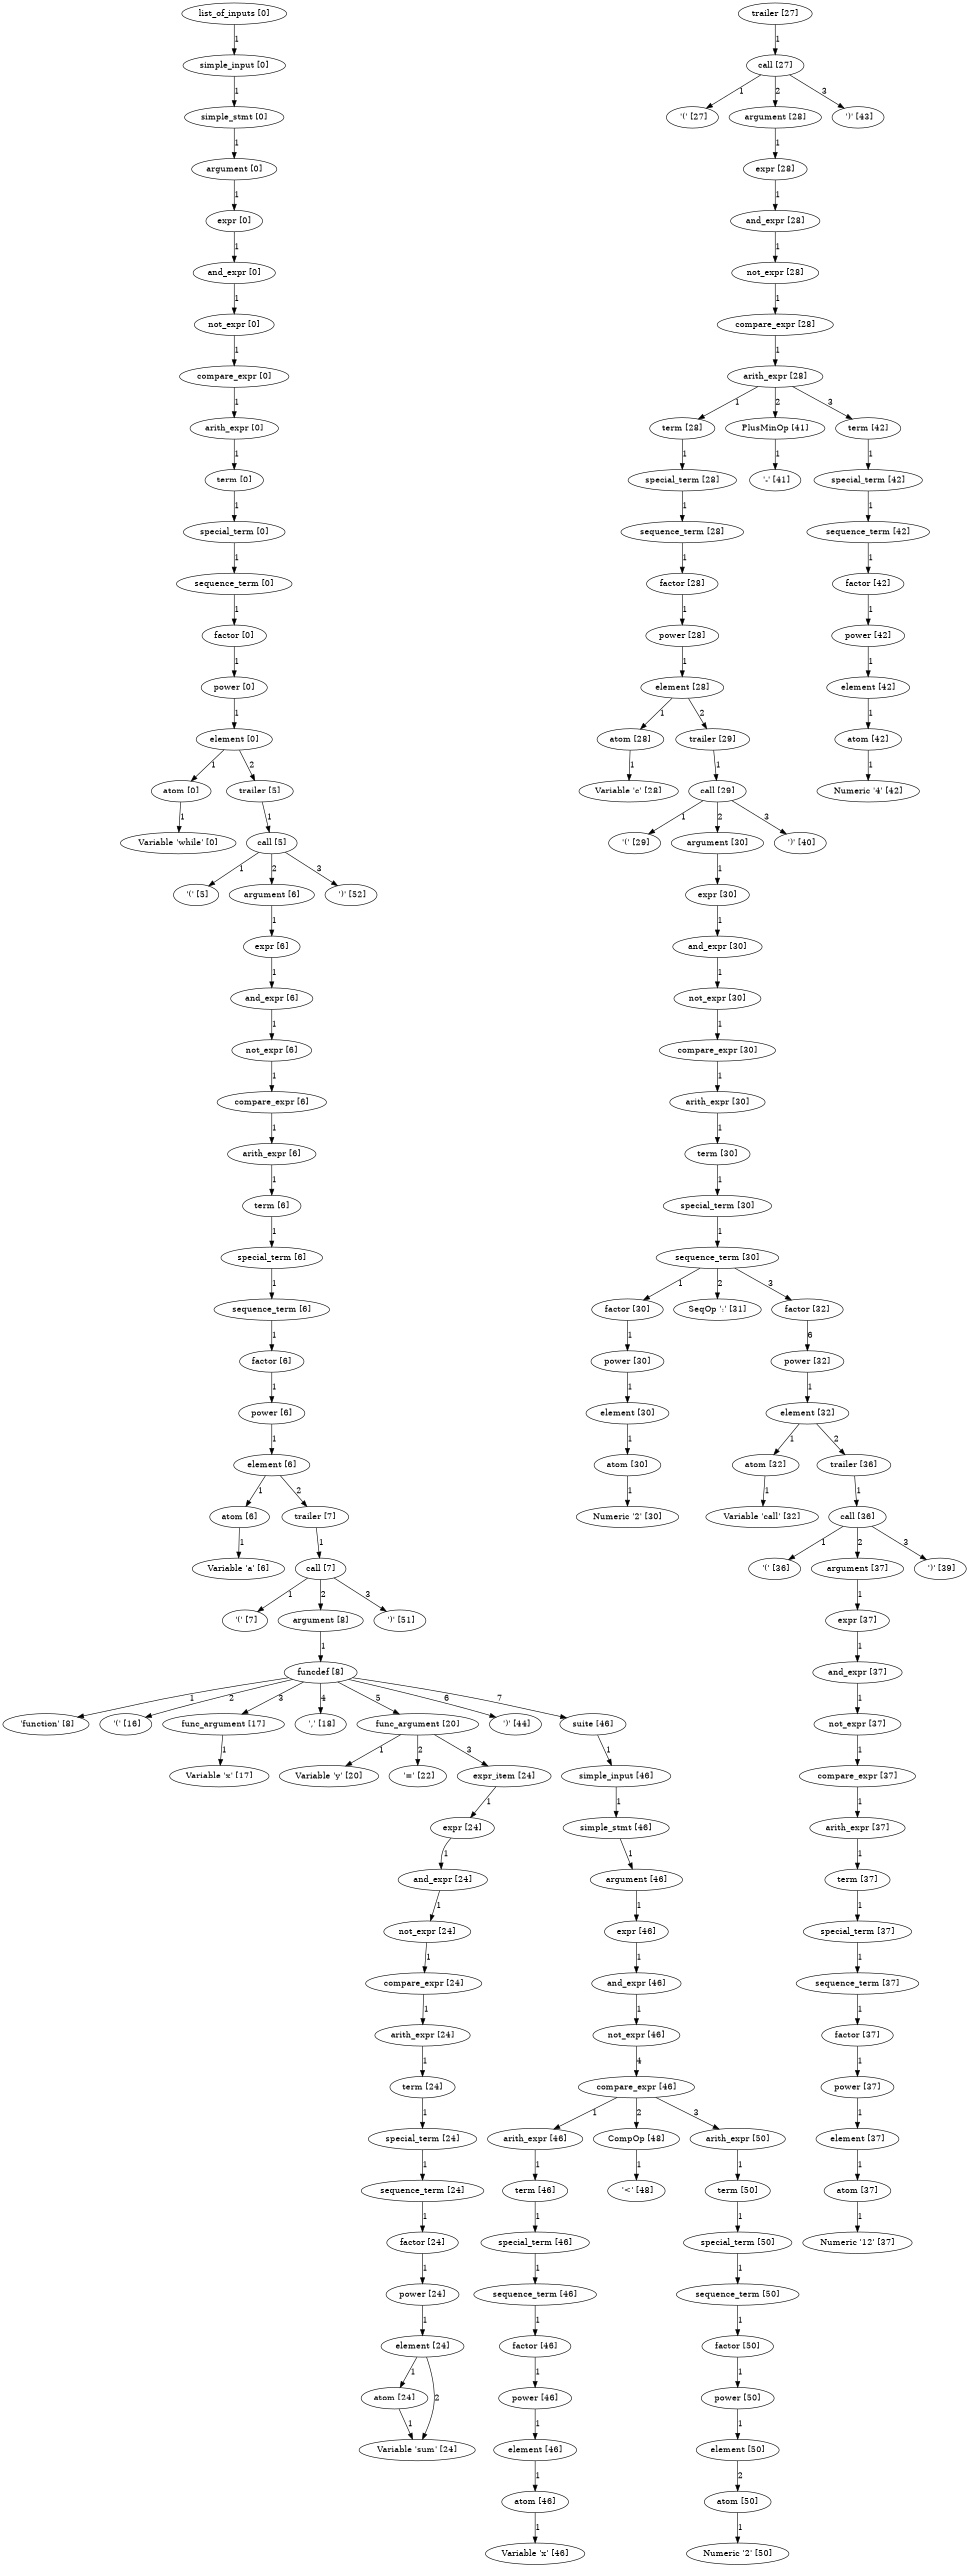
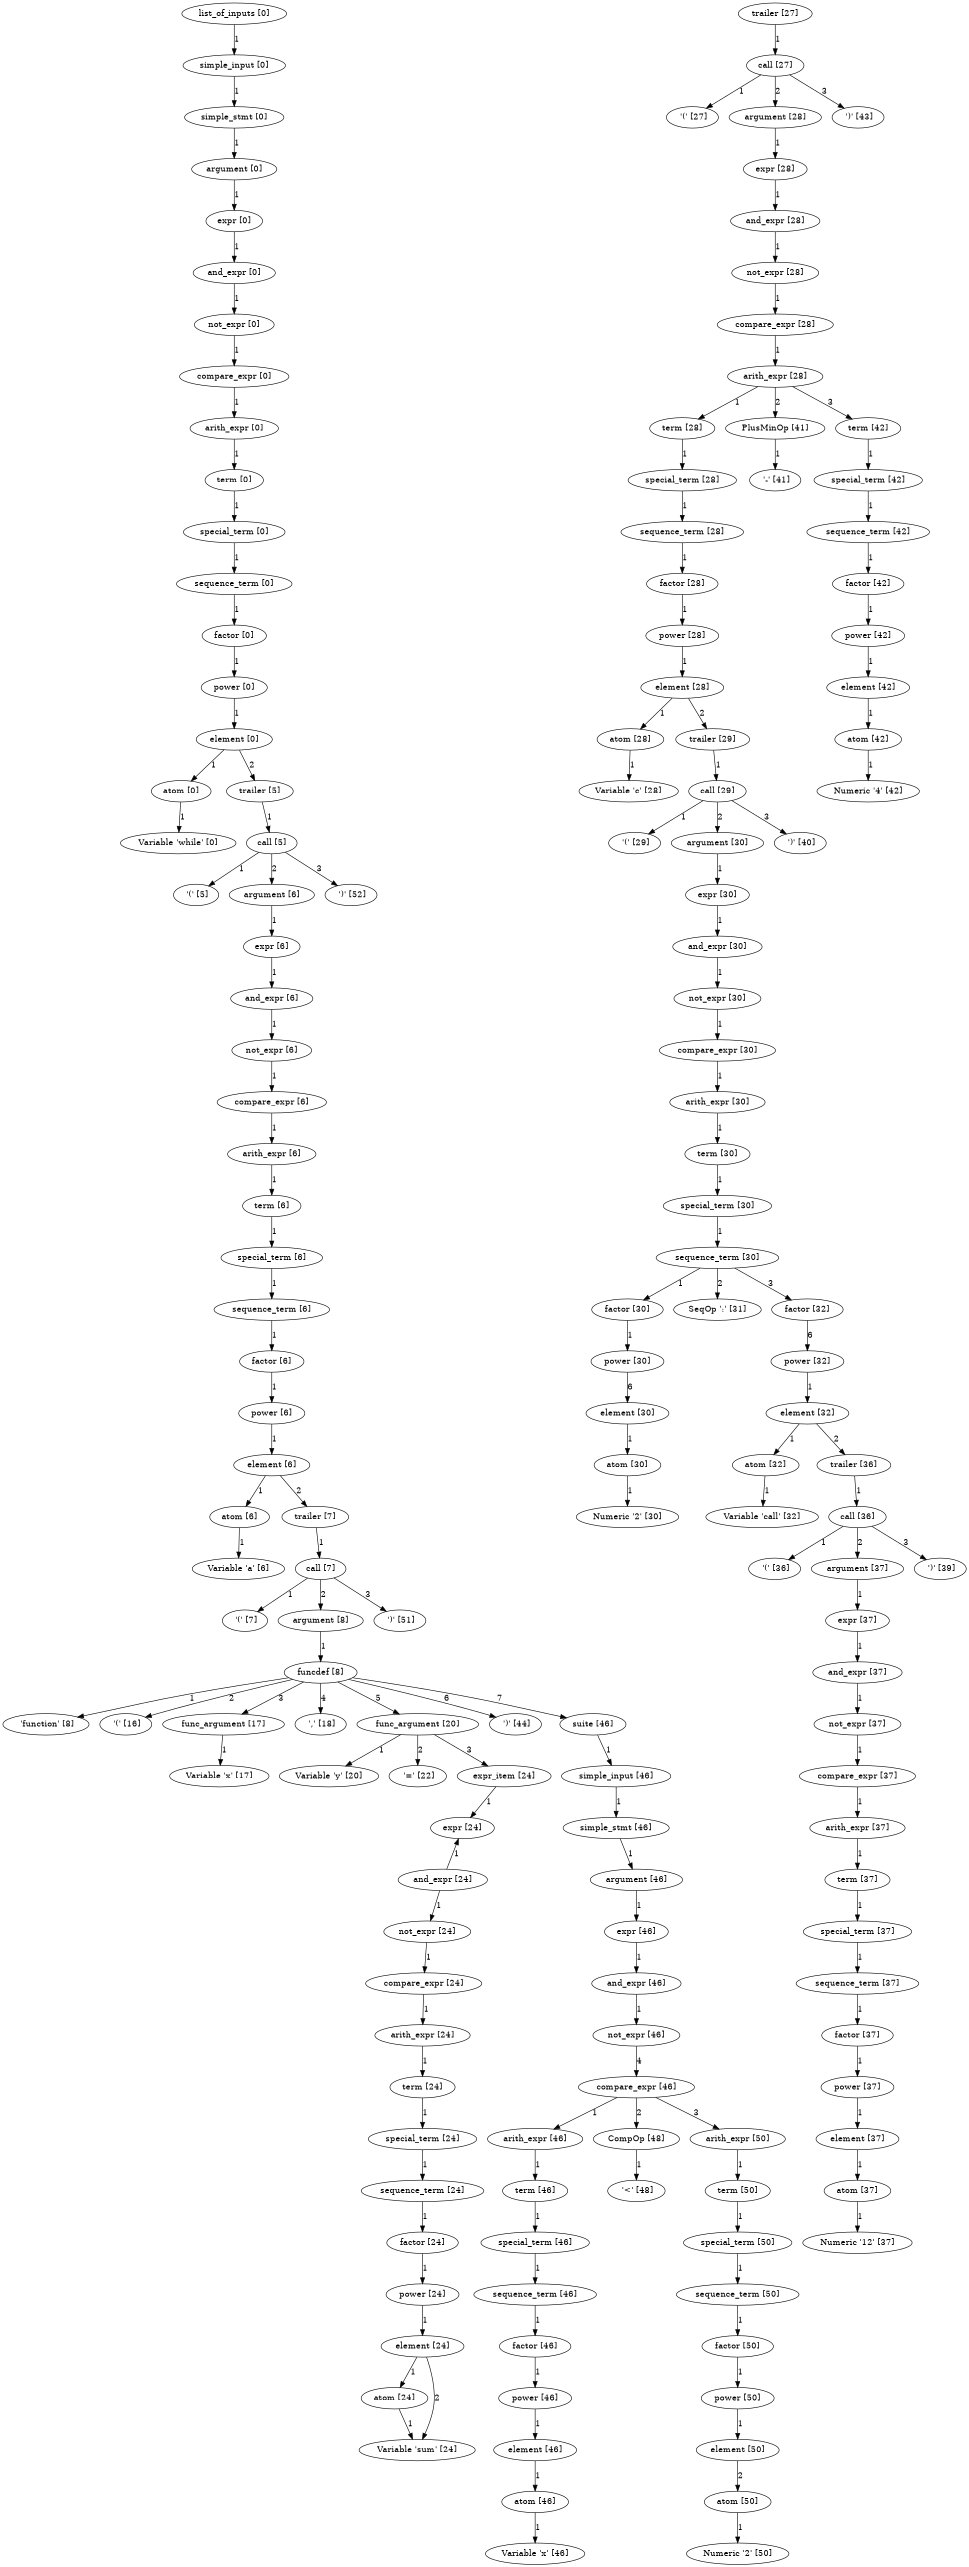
edge "power [30]" -> "element [30]": label "1" -> "6"
edge "expr [24]" -> "and_expr [24]": reversed
